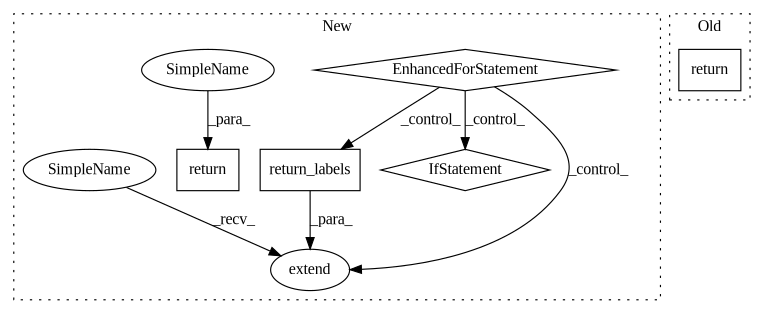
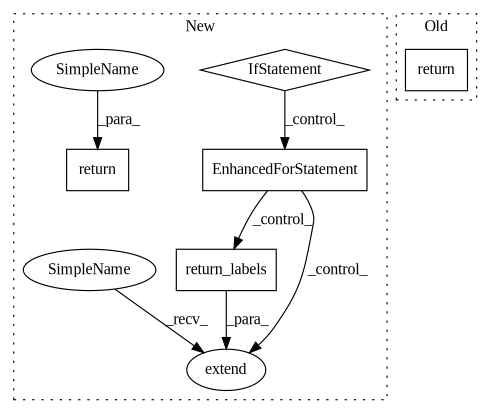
node "EnhancedForStatement": shape diamond -> box
edge "EnhancedForStatement" -> "IfStatement": reversed
